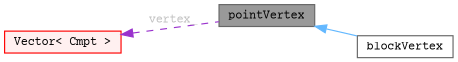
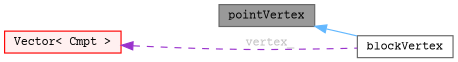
edge "pointVertex" -> "Vector< Cmpt >": now "blockVertex" -> "Vector< Cmpt >"
